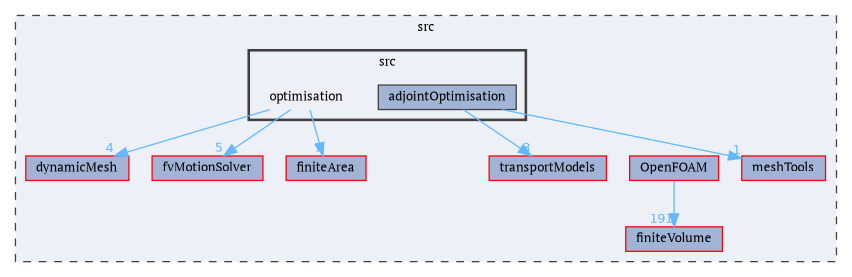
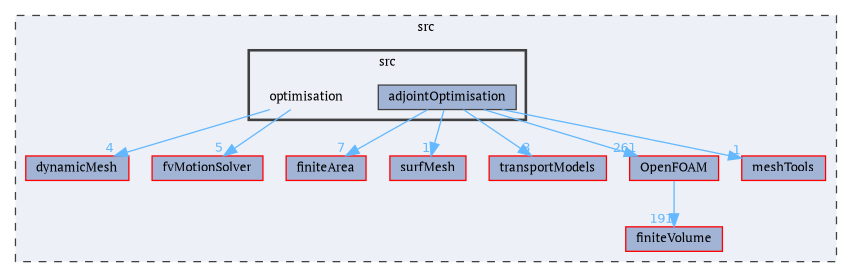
edge "optimisation" -> "finiteArea": now "adjointOptimisation" -> "finiteArea"
edge "adjointOptimisation" -> "OpenFOAM": added
node "surfMesh": added
